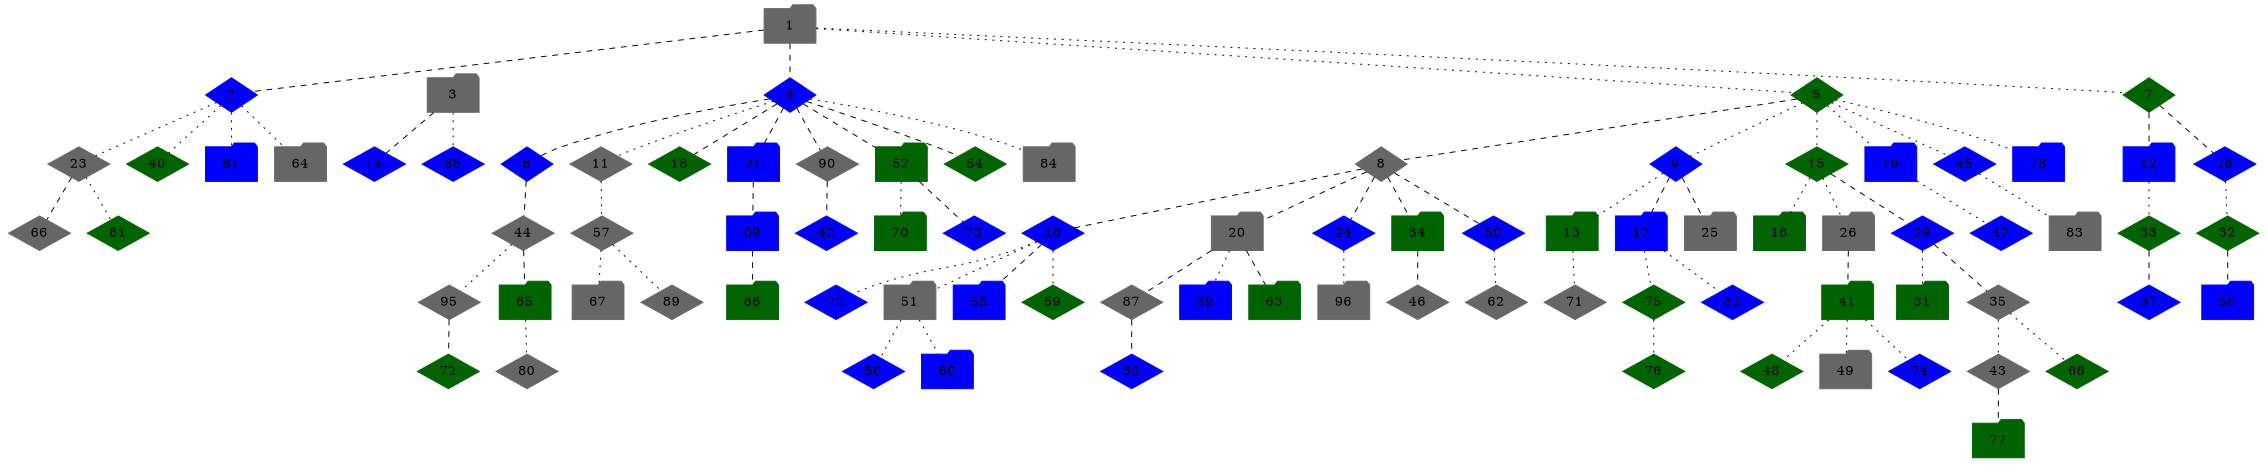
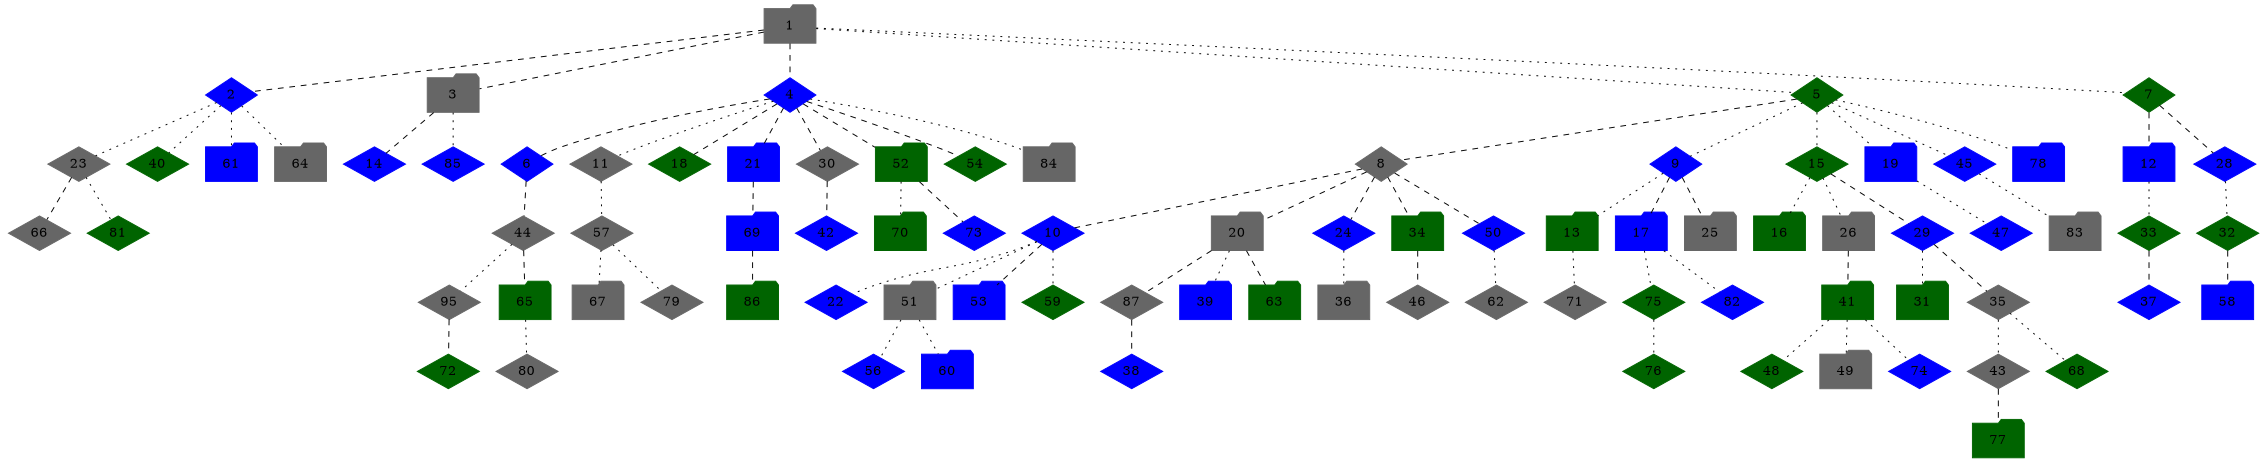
edge "1" -- "3": added
node "90": label "90" -> "30"
node "89": label "89" -> "79"
node "96": label "96" -> "36"
